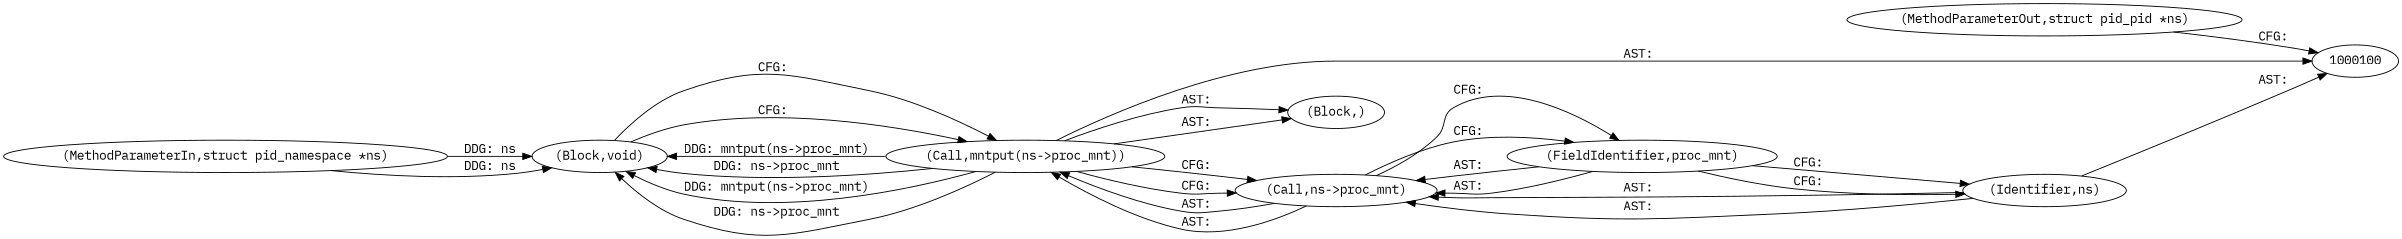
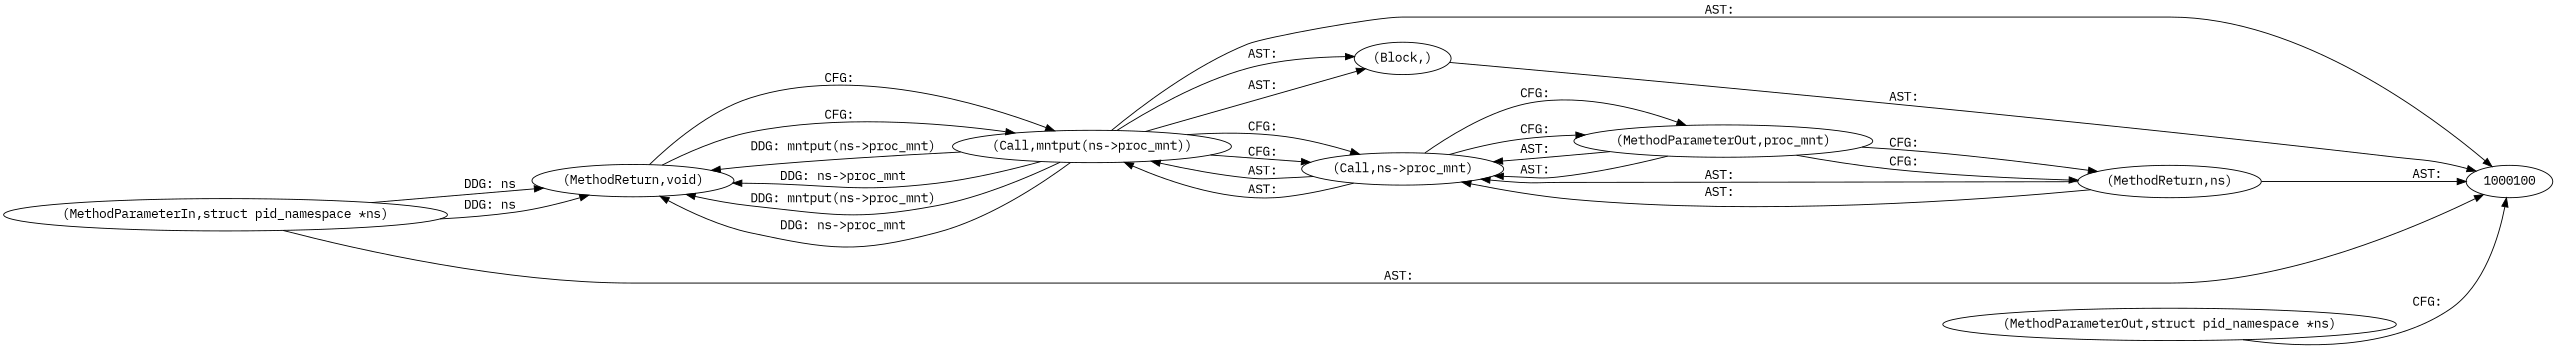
node "(MethodParameterOut,struct pid_pid *ns)": label "(MethodParameterOut,struct pid_pid *ns)" -> "(MethodParameterOut,struct pid_namespace *ns)"
edge "(Block,)" -> "1000100": added, label "AST:"
node "(Block,void)": label "(Block,void)" -> "(MethodReturn,void)"
node "(FieldIdentifier,proc_mnt)": label "(FieldIdentifier,proc_mnt)" -> "(MethodParameterOut,proc_mnt)"
node "(Identifier,ns)": label "(Identifier,ns)" -> "(MethodReturn,ns)"
edge "(MethodParameterIn,struct pid_namespace *ns)" -> "1000100": added, label "AST:"
